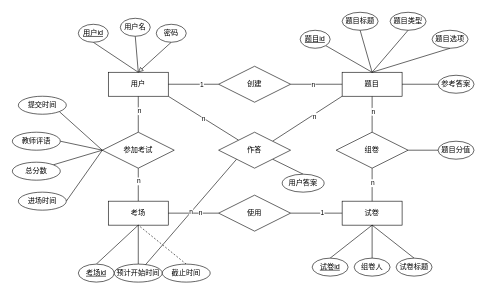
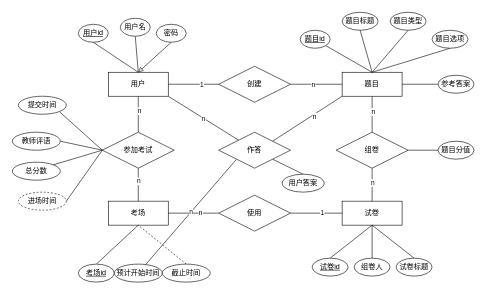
node "进场时间": style solid -> dashed
edge "考场" -- "预计开始时间": removed
